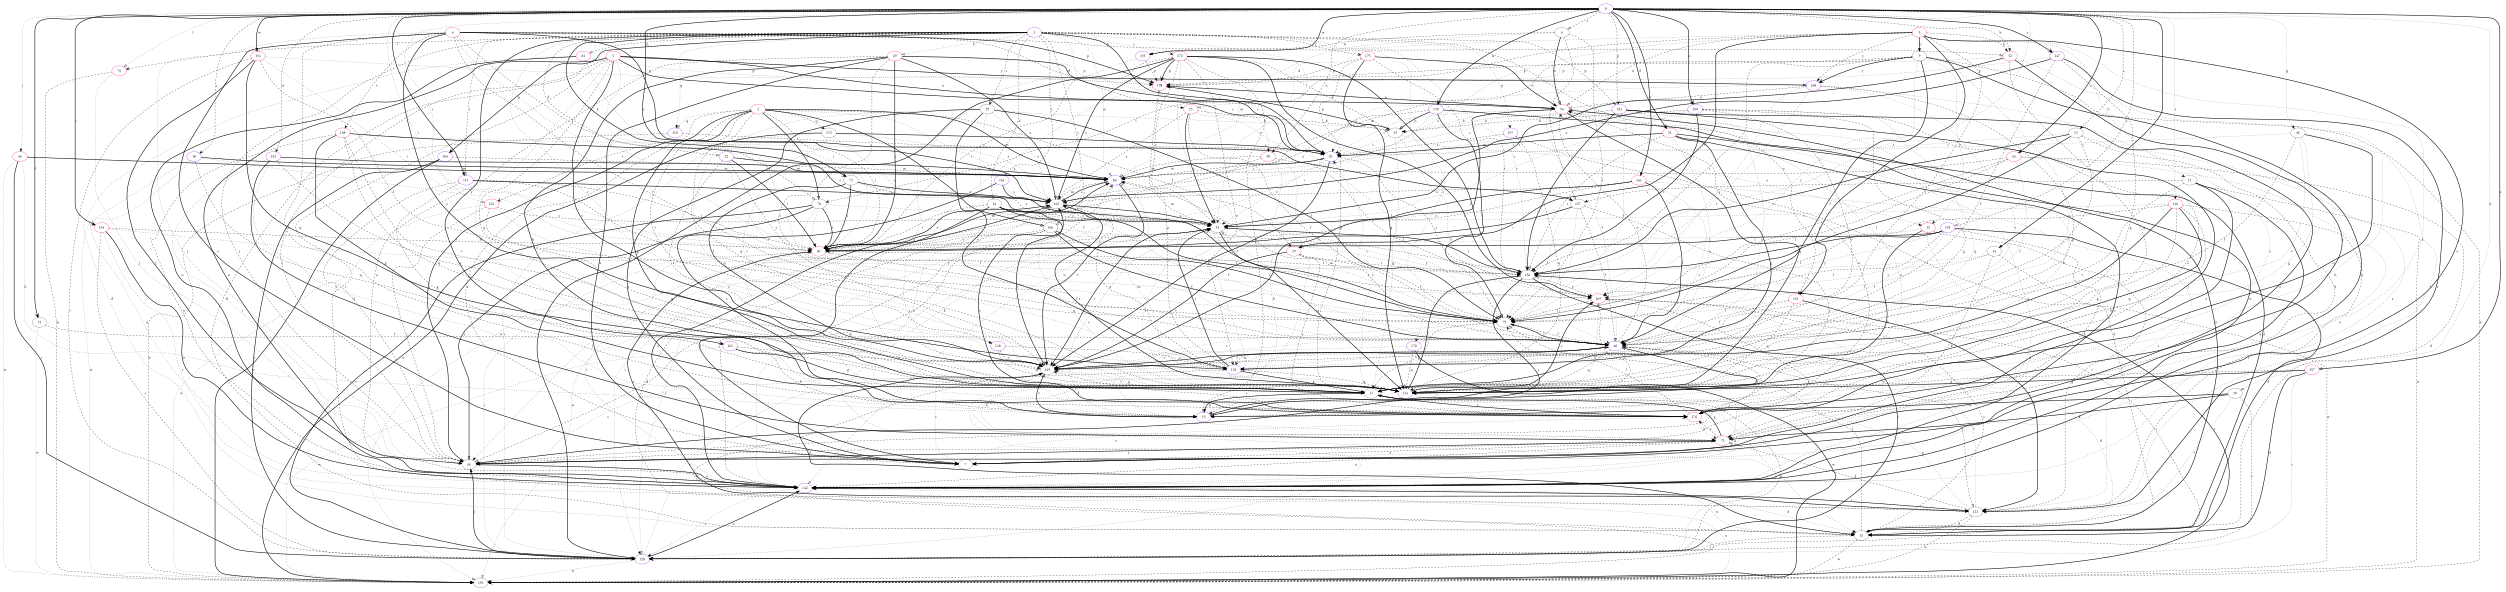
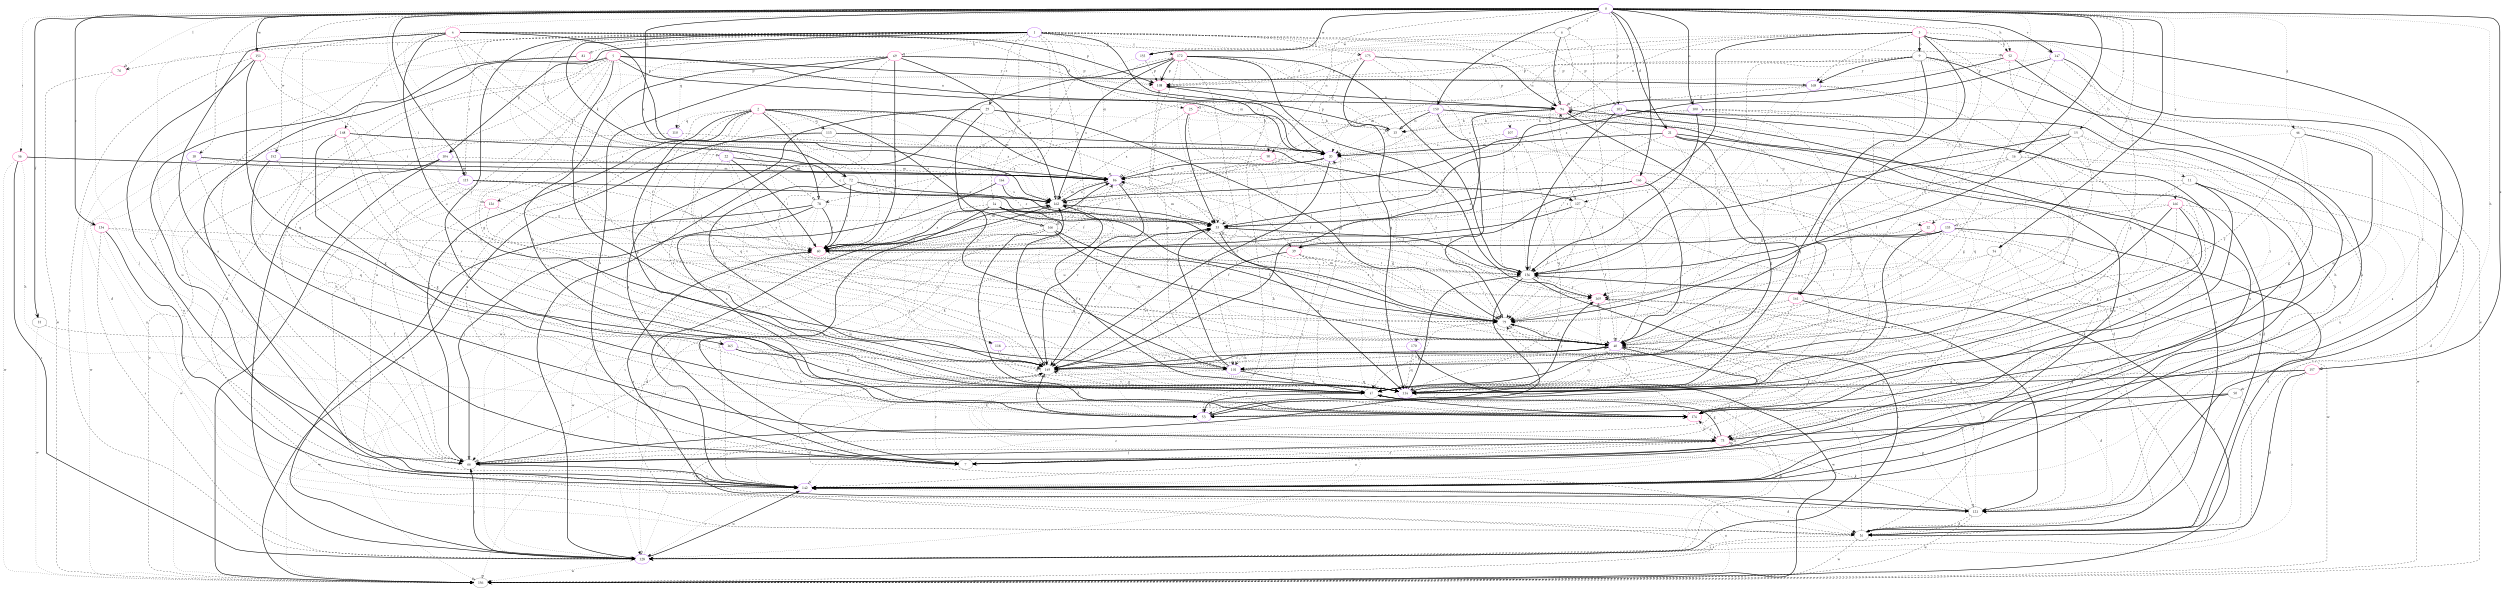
edge "175" -> "94": arrowhead normal -> vee
node "16": color deeppink -> gray40
edge "149" -> "26": style bold -> dashed
